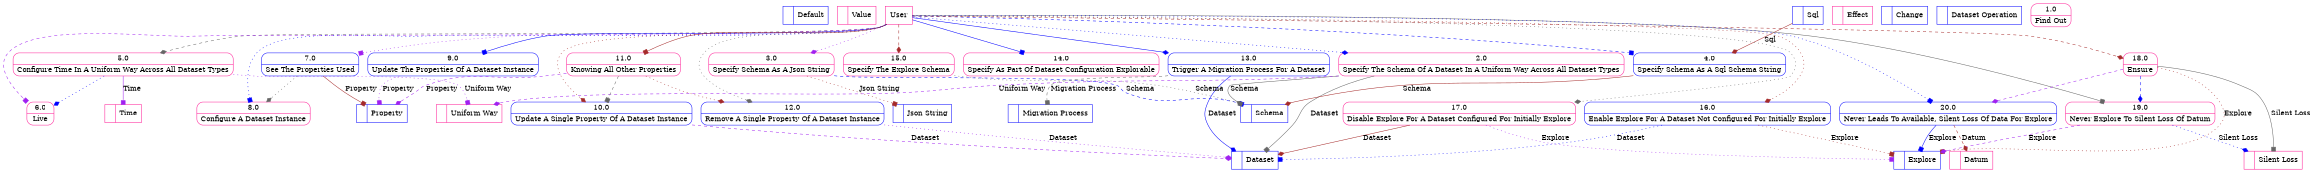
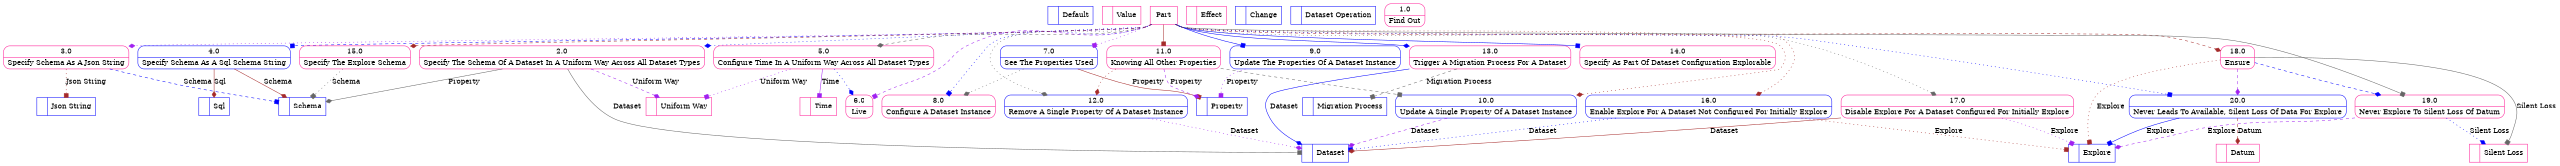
node "User": label "User" -> "Part"
edge "Sql" -> "4.0": reversed
node "13.0": color blue -> deeppink
edge "2.0" -> "Schema": label "Schema" -> "Property"
